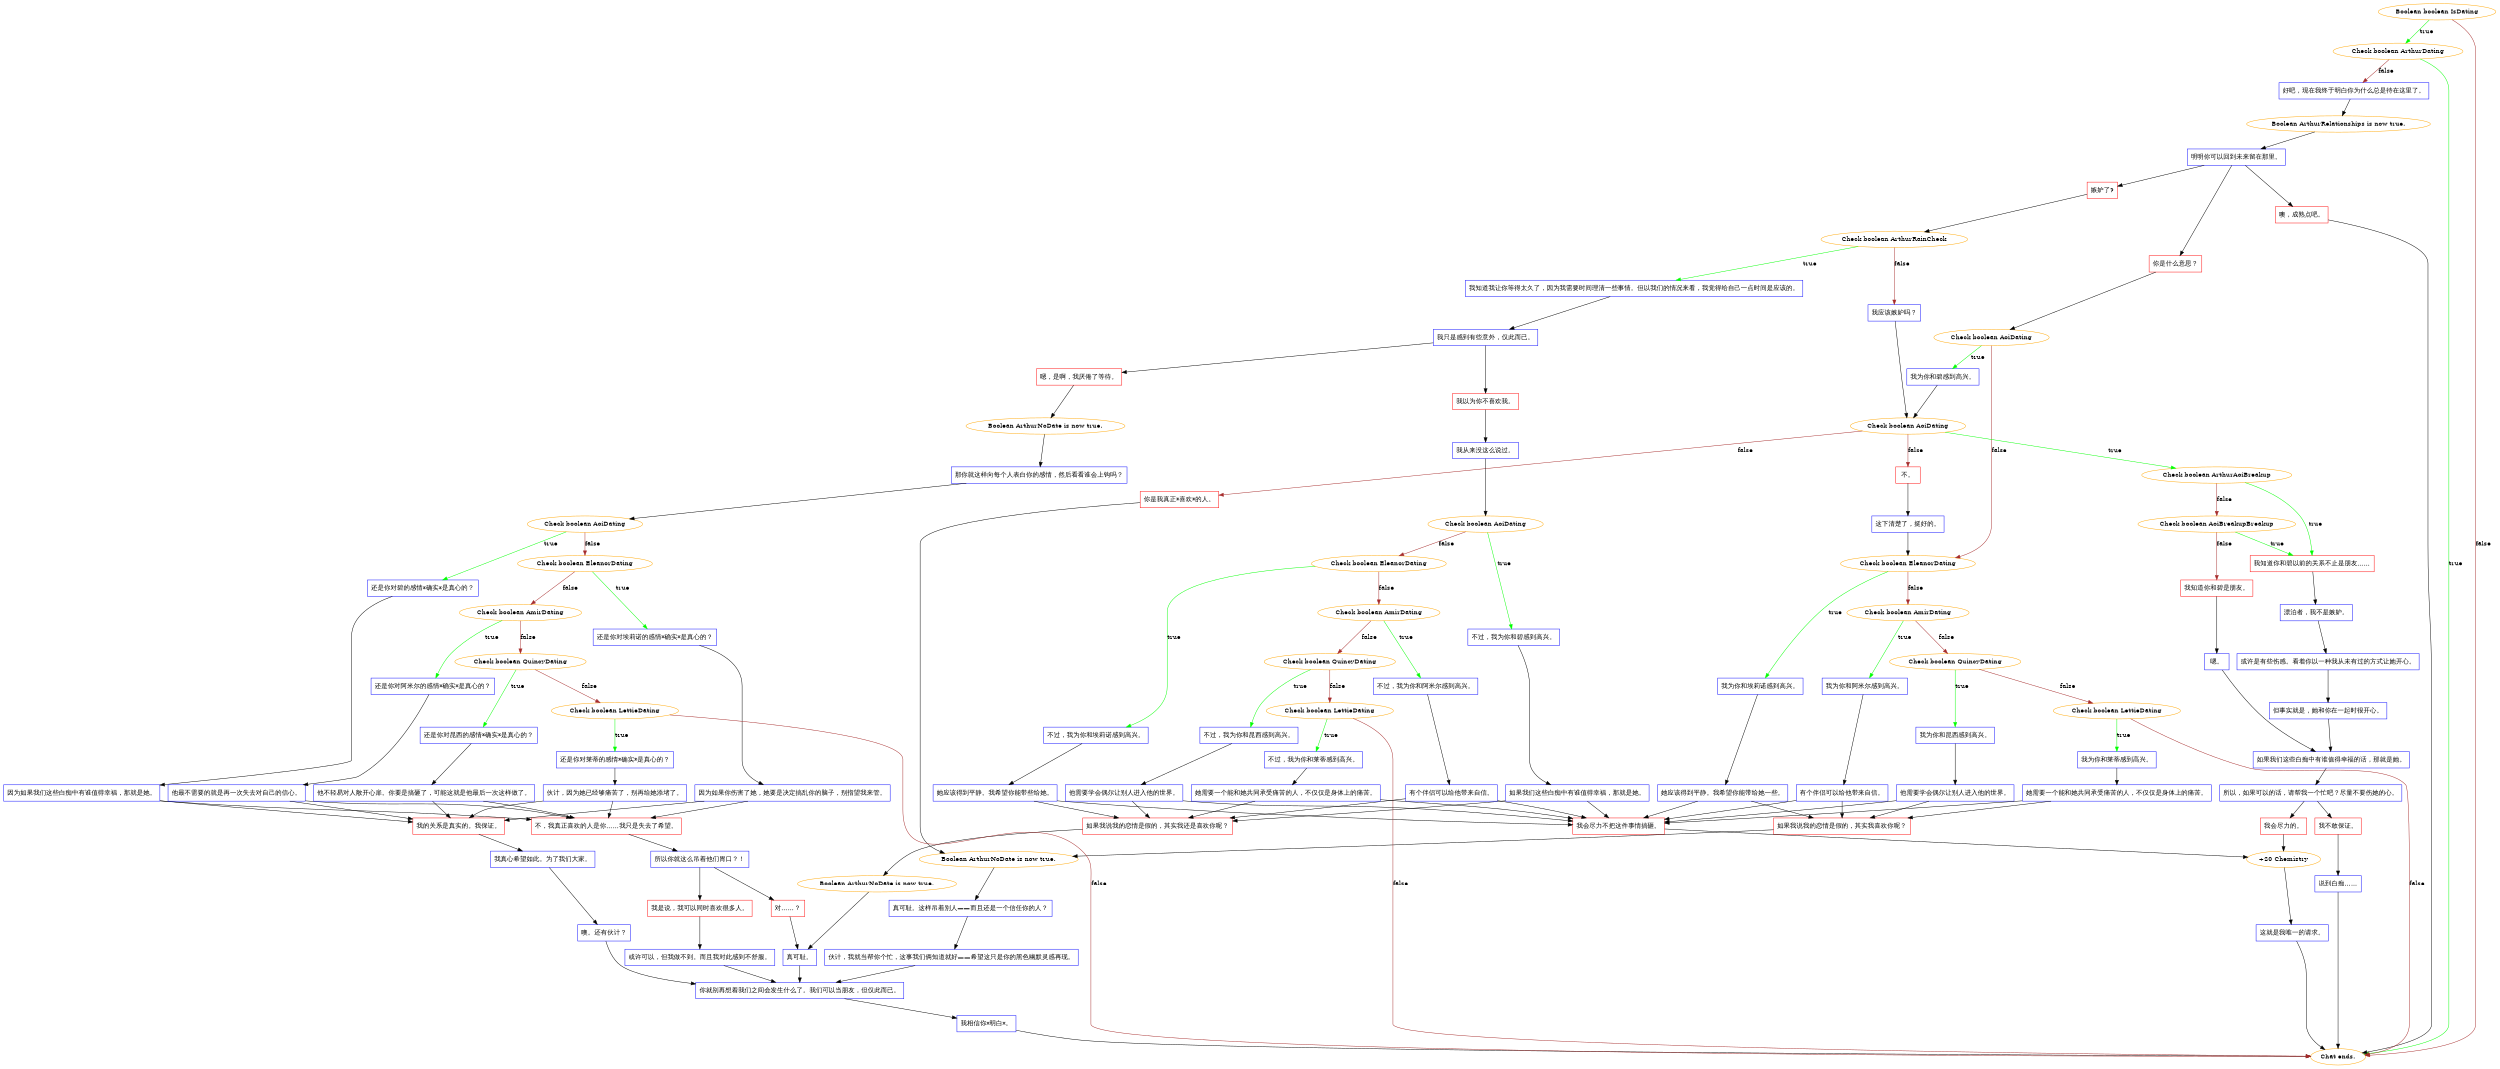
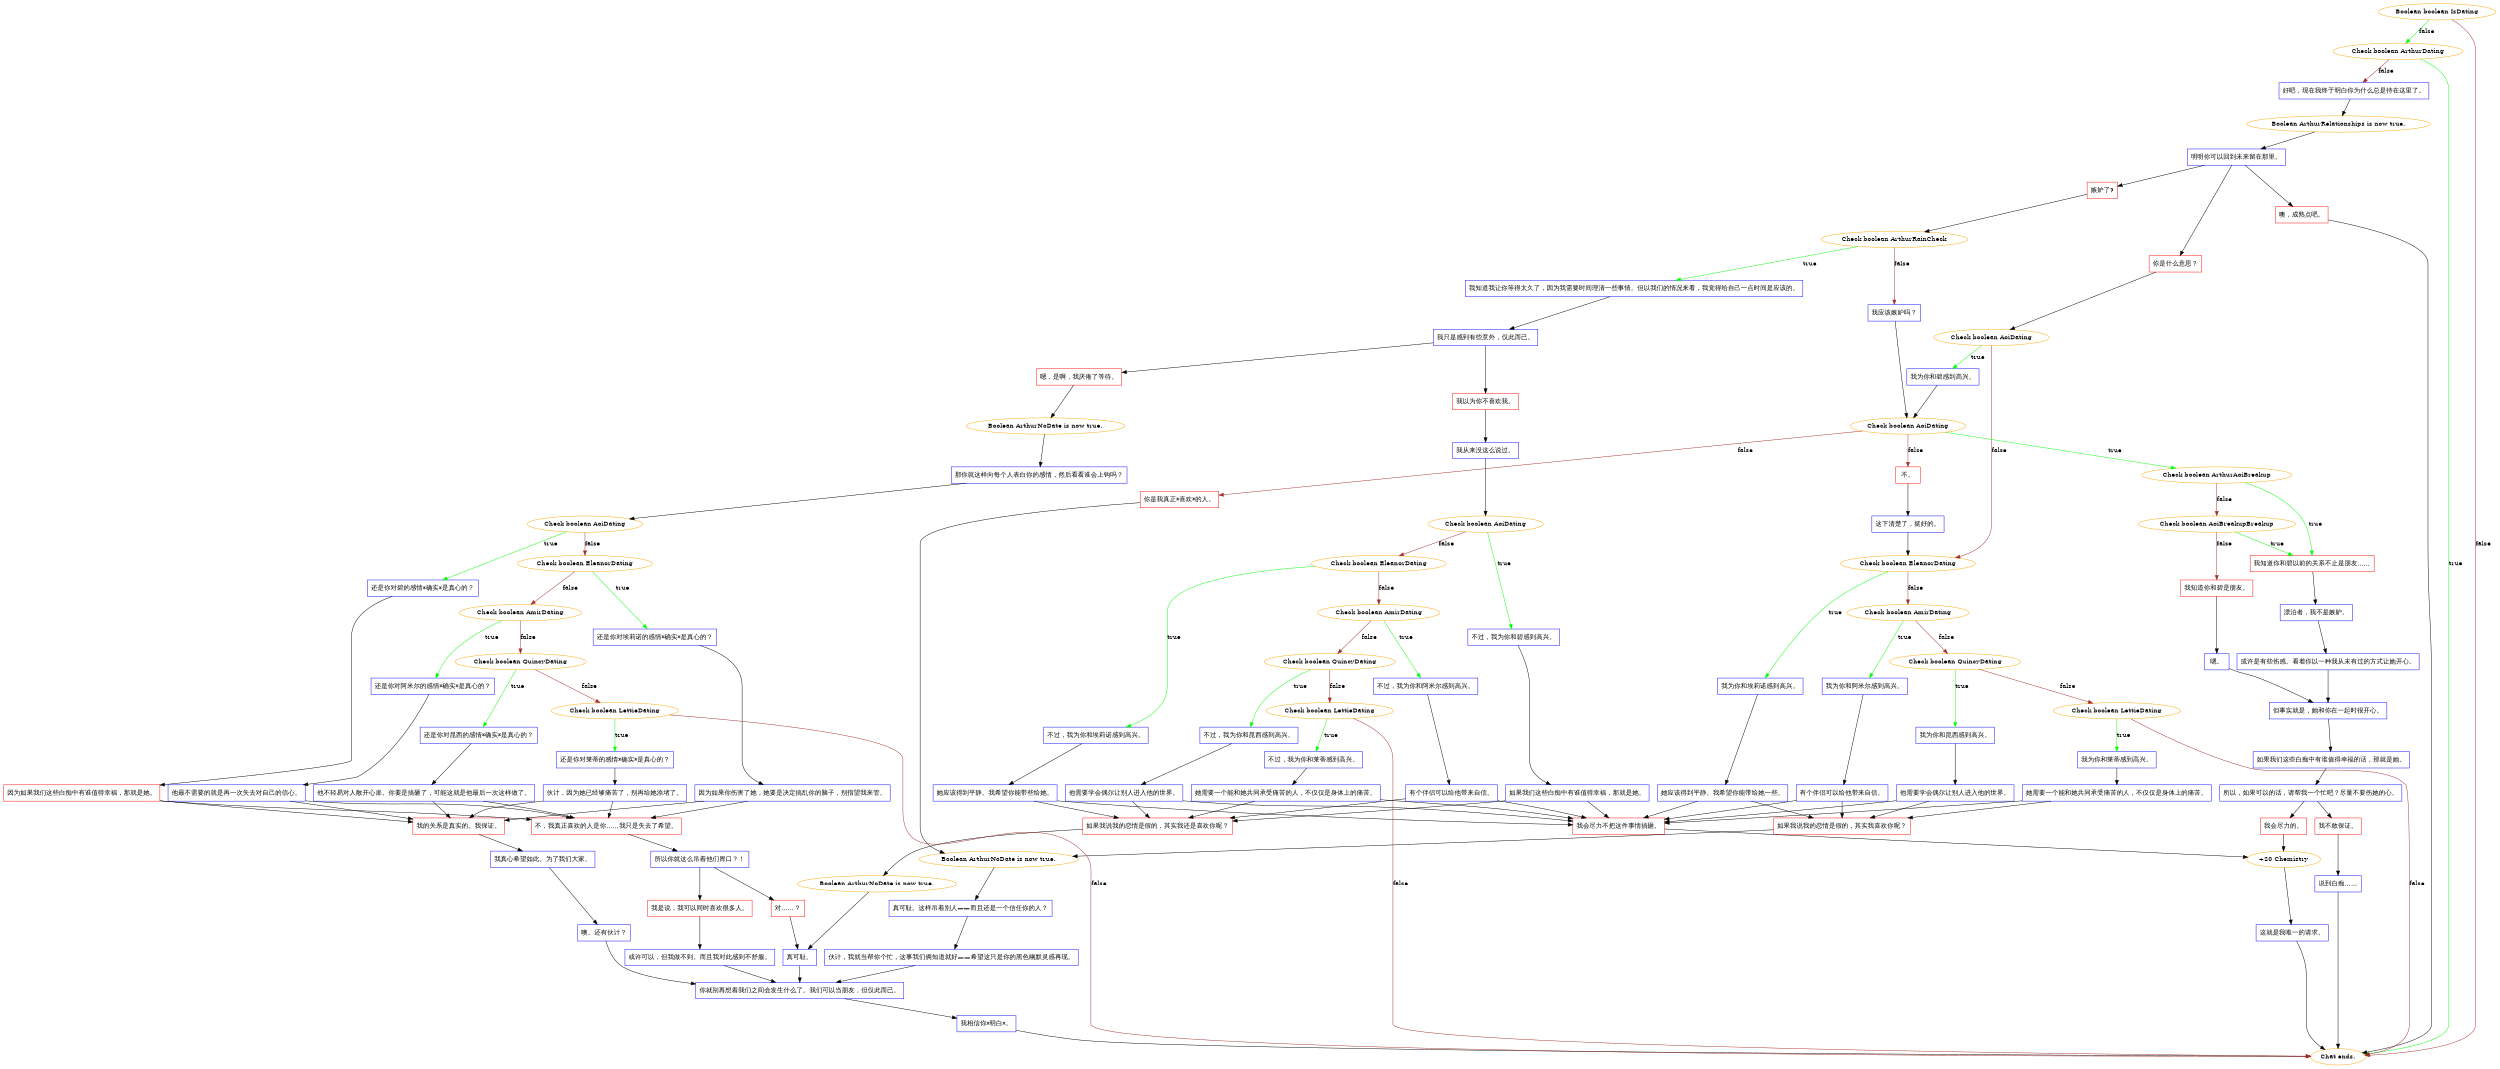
edge "Boolean boolean IsDating" -> "Check boolean ArthurDating": label "true" -> "false"
edge "嗯。" -> "如果我们这些白痴中有谁值得幸福的话，那就是她。": now "嗯。" -> "但事实就是，她和你在一起时很开心。"
node "因为如果我们这些白痴中有谁值得幸福，那就是她。": color blue -> red
